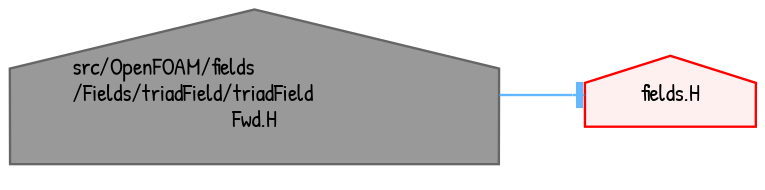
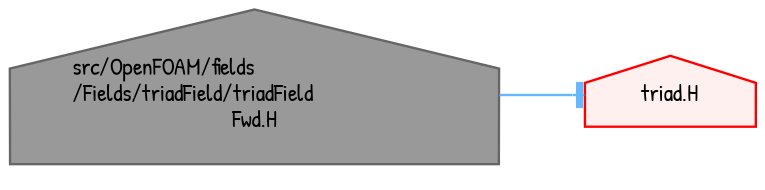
node "fields.H": label "fields.H" -> "triad.H"
